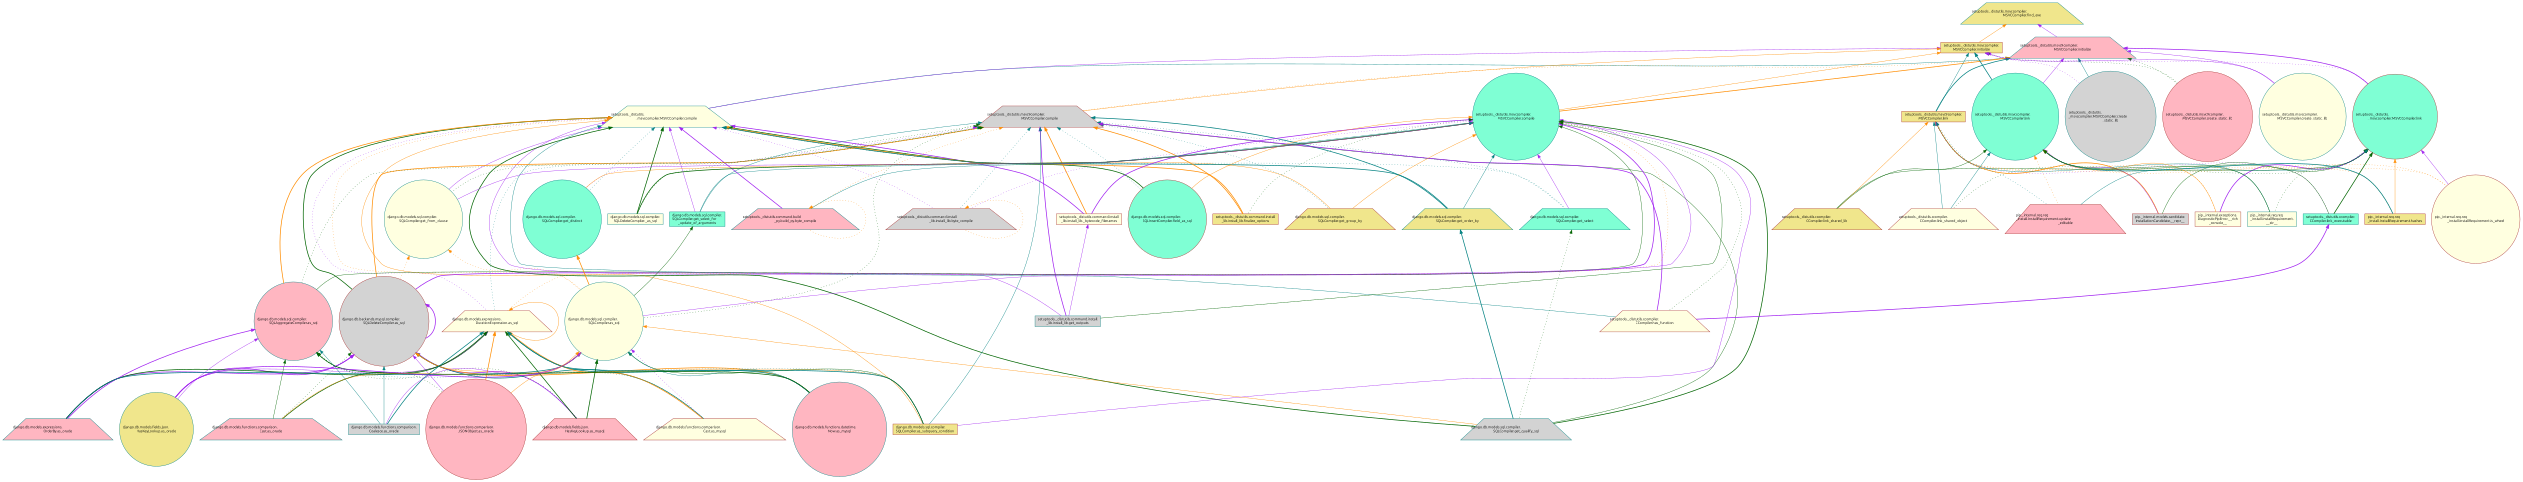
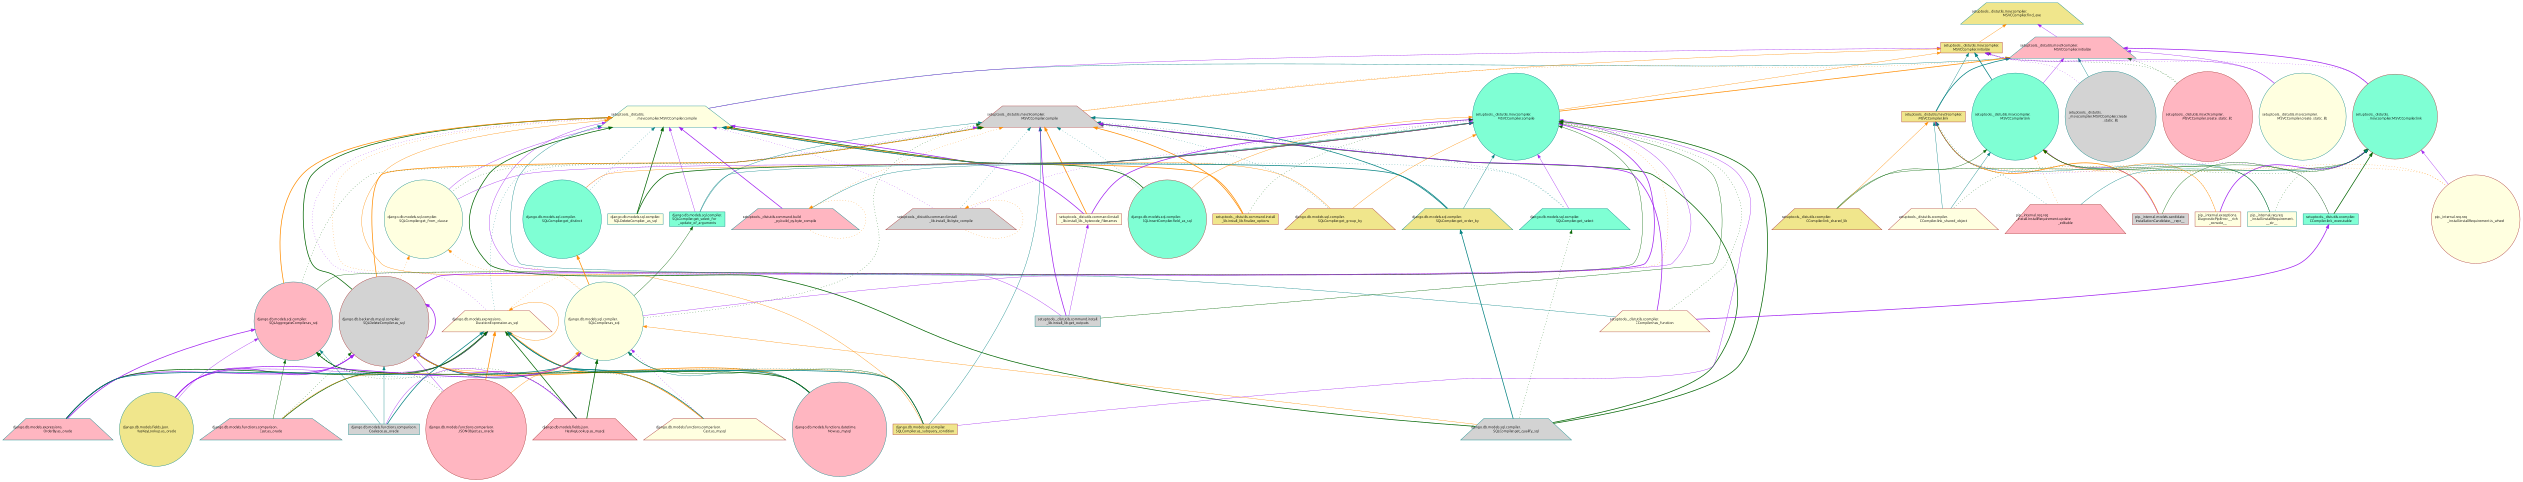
edge "django.db.models.sql.compiler. SQLDeleteCompiler._as_sql" -> "setuptools._distutils.msvc9compiler. MSVCCompiler.compile": removed
edge "django.db.models.sql.compiler. SQLCompiler.get_qualify_sql" -> "setuptools._distutils.msvc9compiler. MSVCCompiler.compile": style solid -> bold
node "pip._internal.req.req _install.InstallRequirement.hashes": removed
